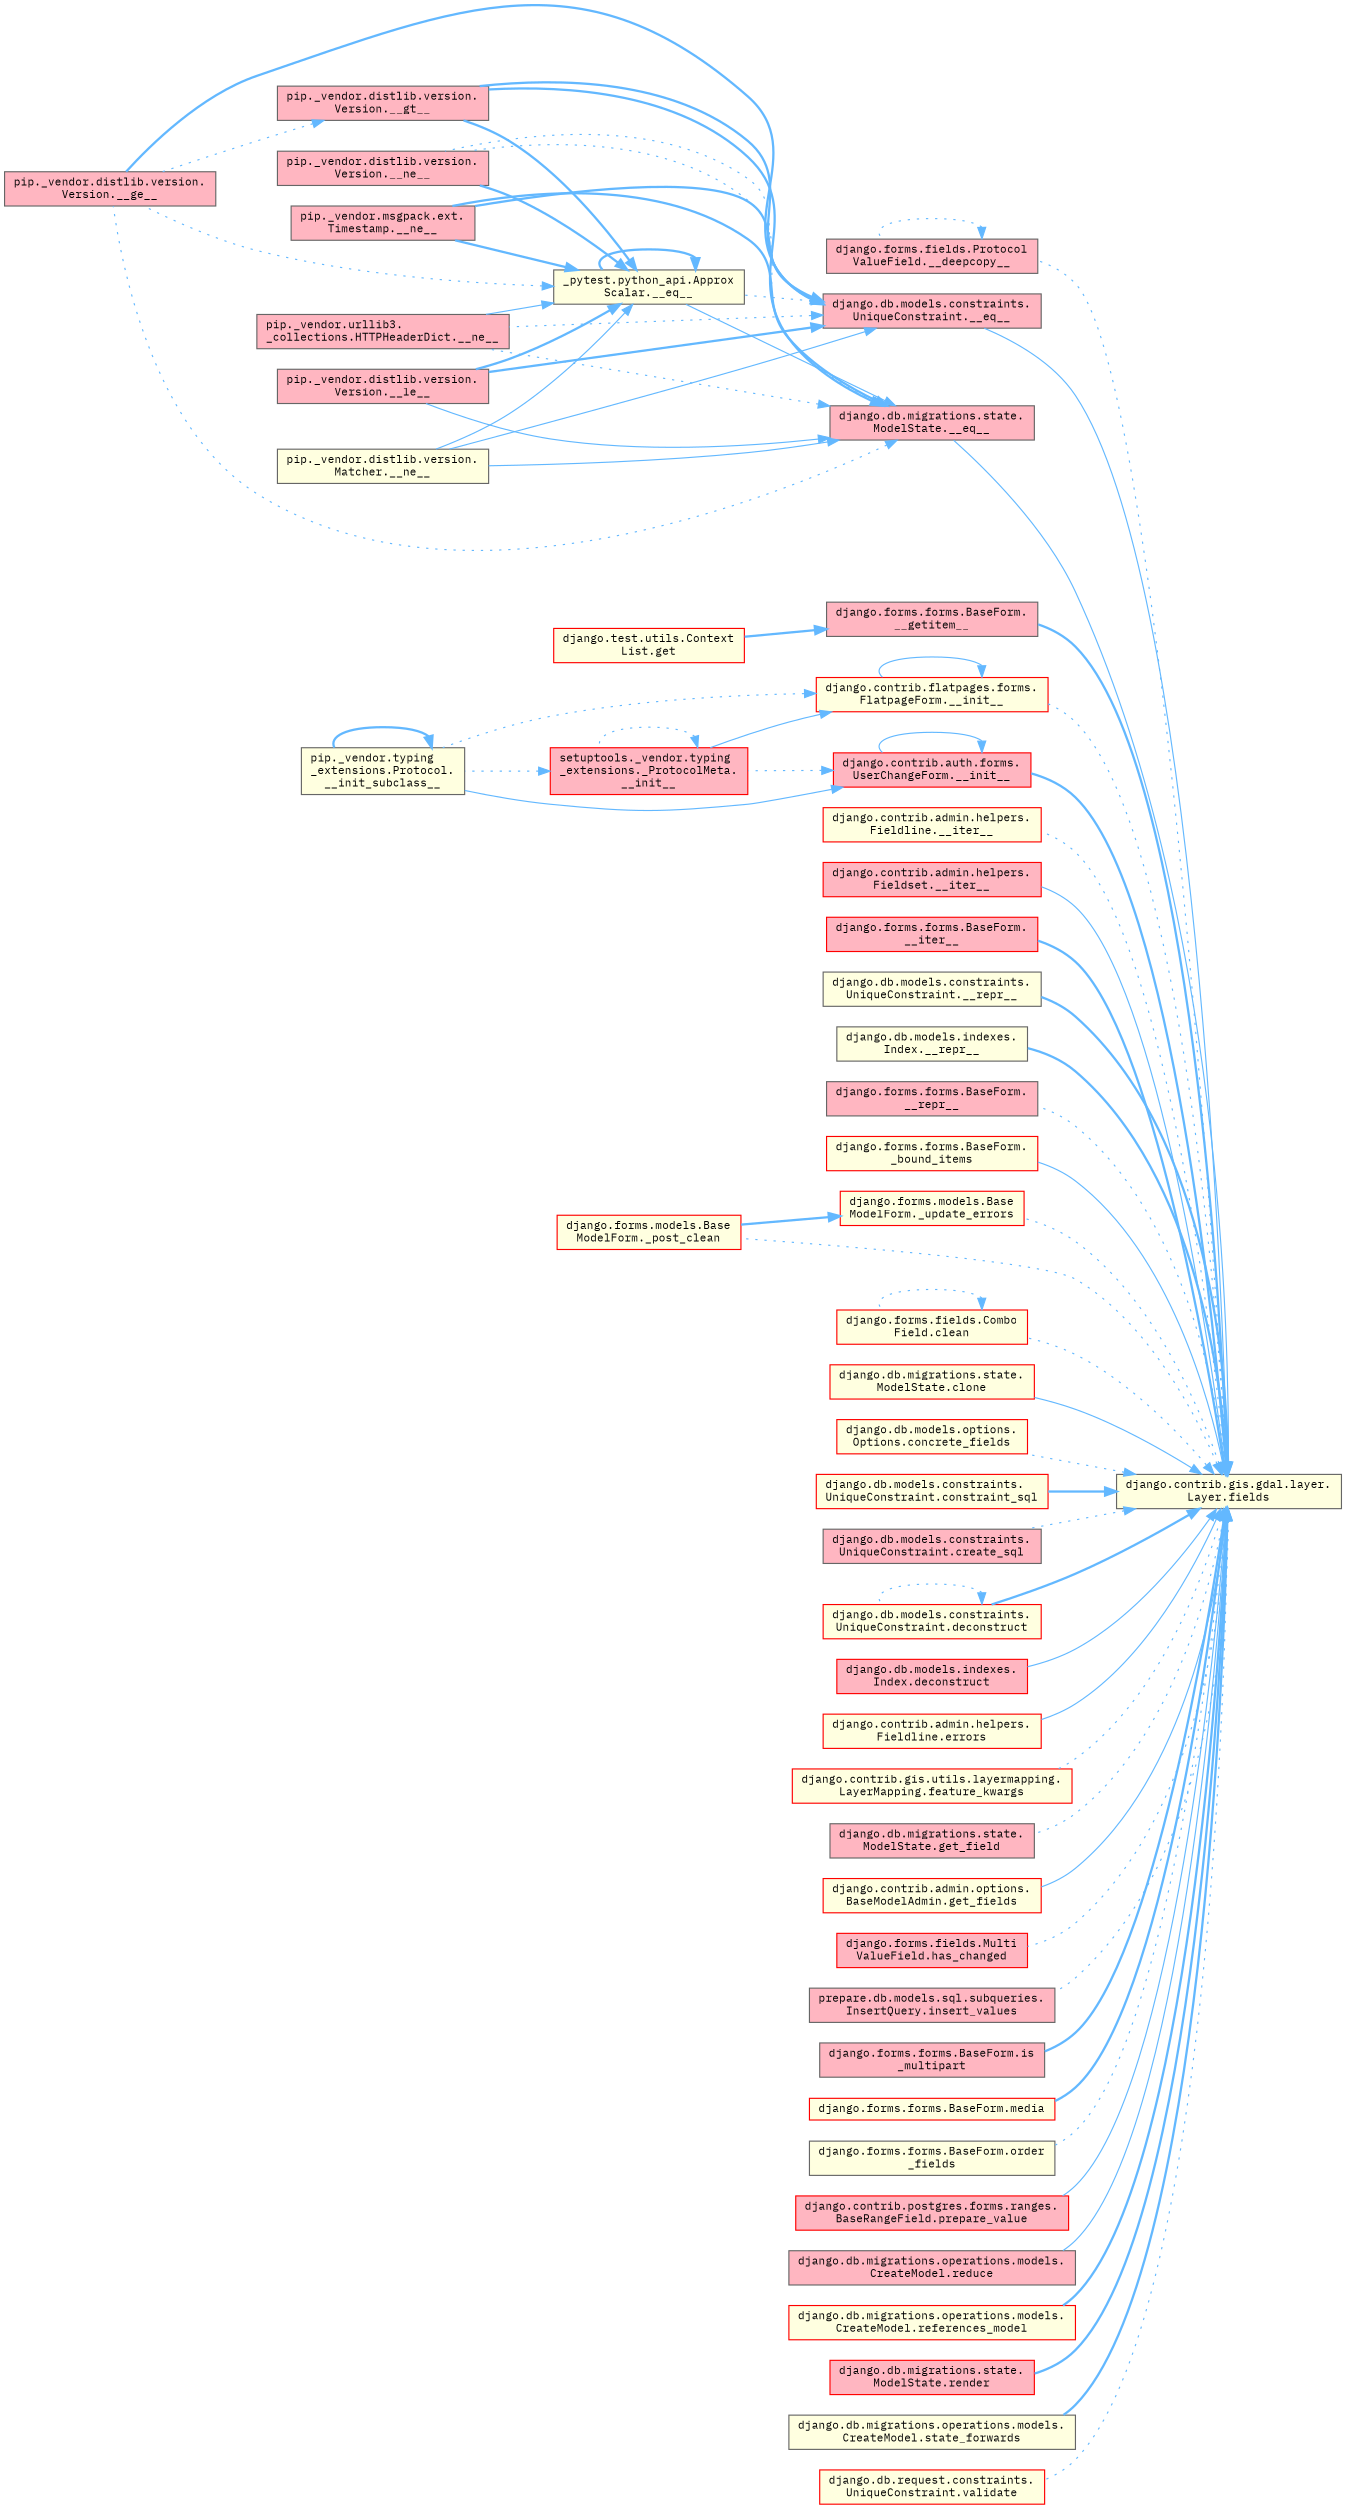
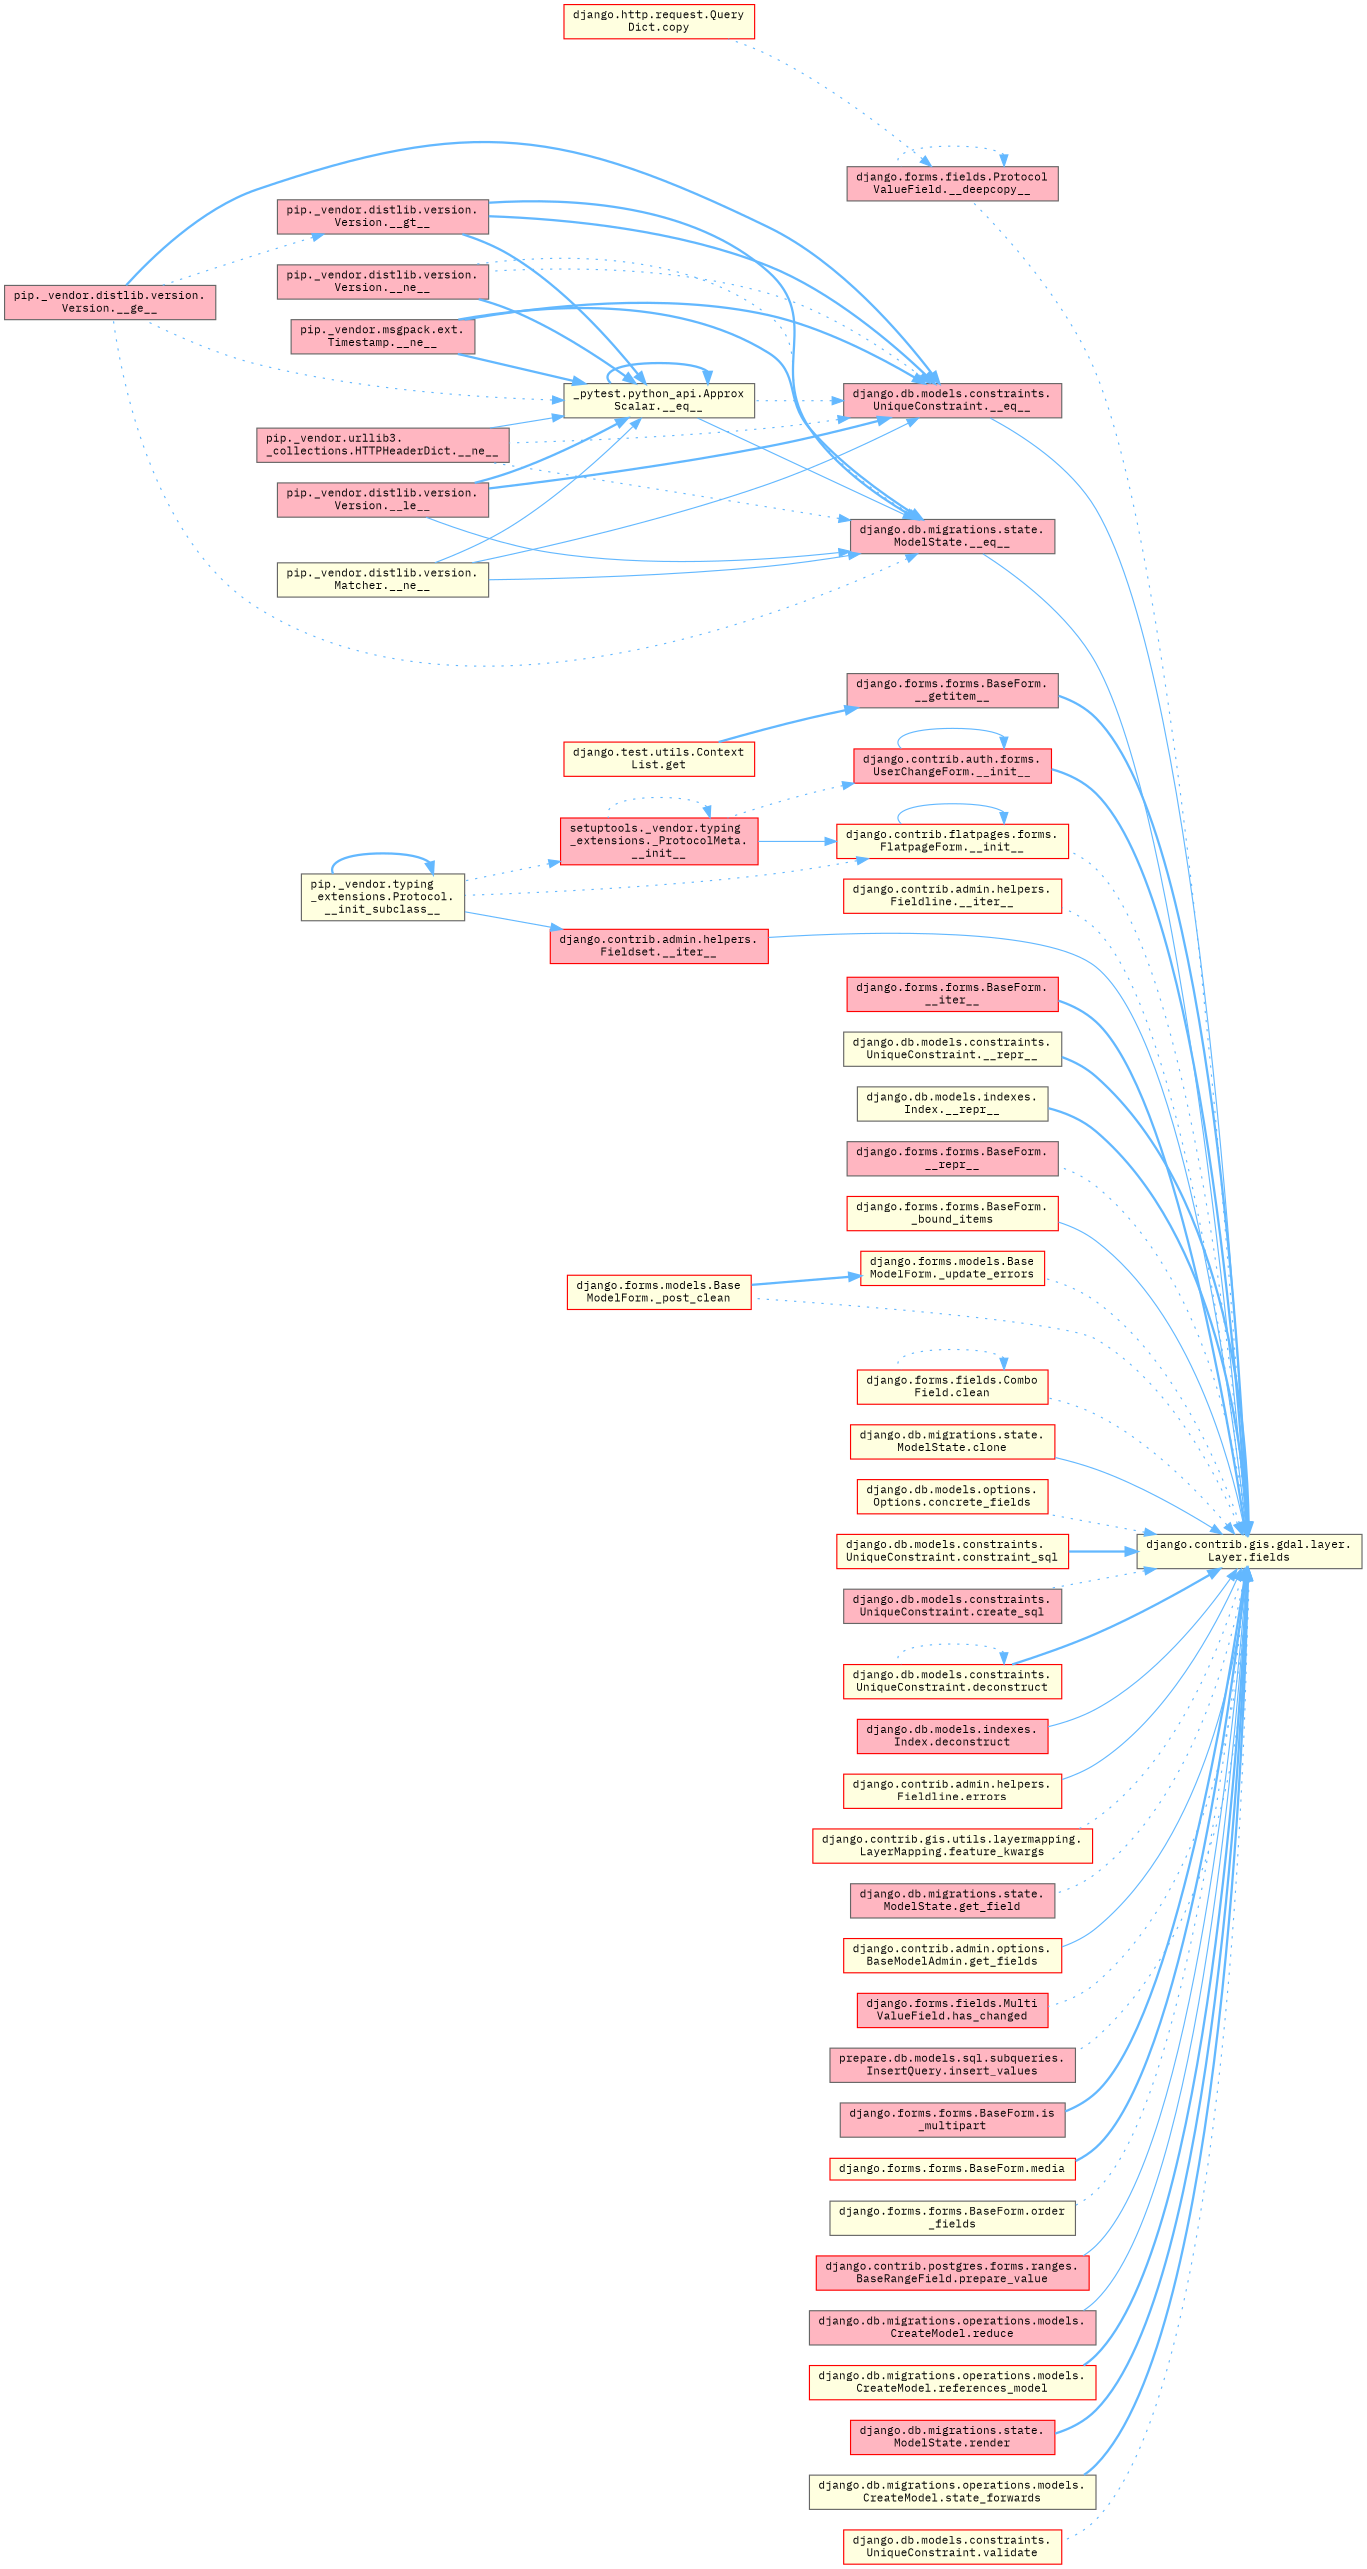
node "django.http.request.Query Dict.copy": added
edge "pip._vendor.typing _extensions.Protocol. __init_subclass__" -> "django.contrib.auth.forms. UserChangeForm.__init__": now "pip._vendor.typing _extensions.Protocol. __init_subclass__" -> "django.contrib.admin.helpers. Fieldset.__iter__"
node "django.db.request.constraints. UniqueConstraint.validate": label "django.db.request.constraints. UniqueConstraint.validate" -> "django.db.models.constraints. UniqueConstraint.validate"
